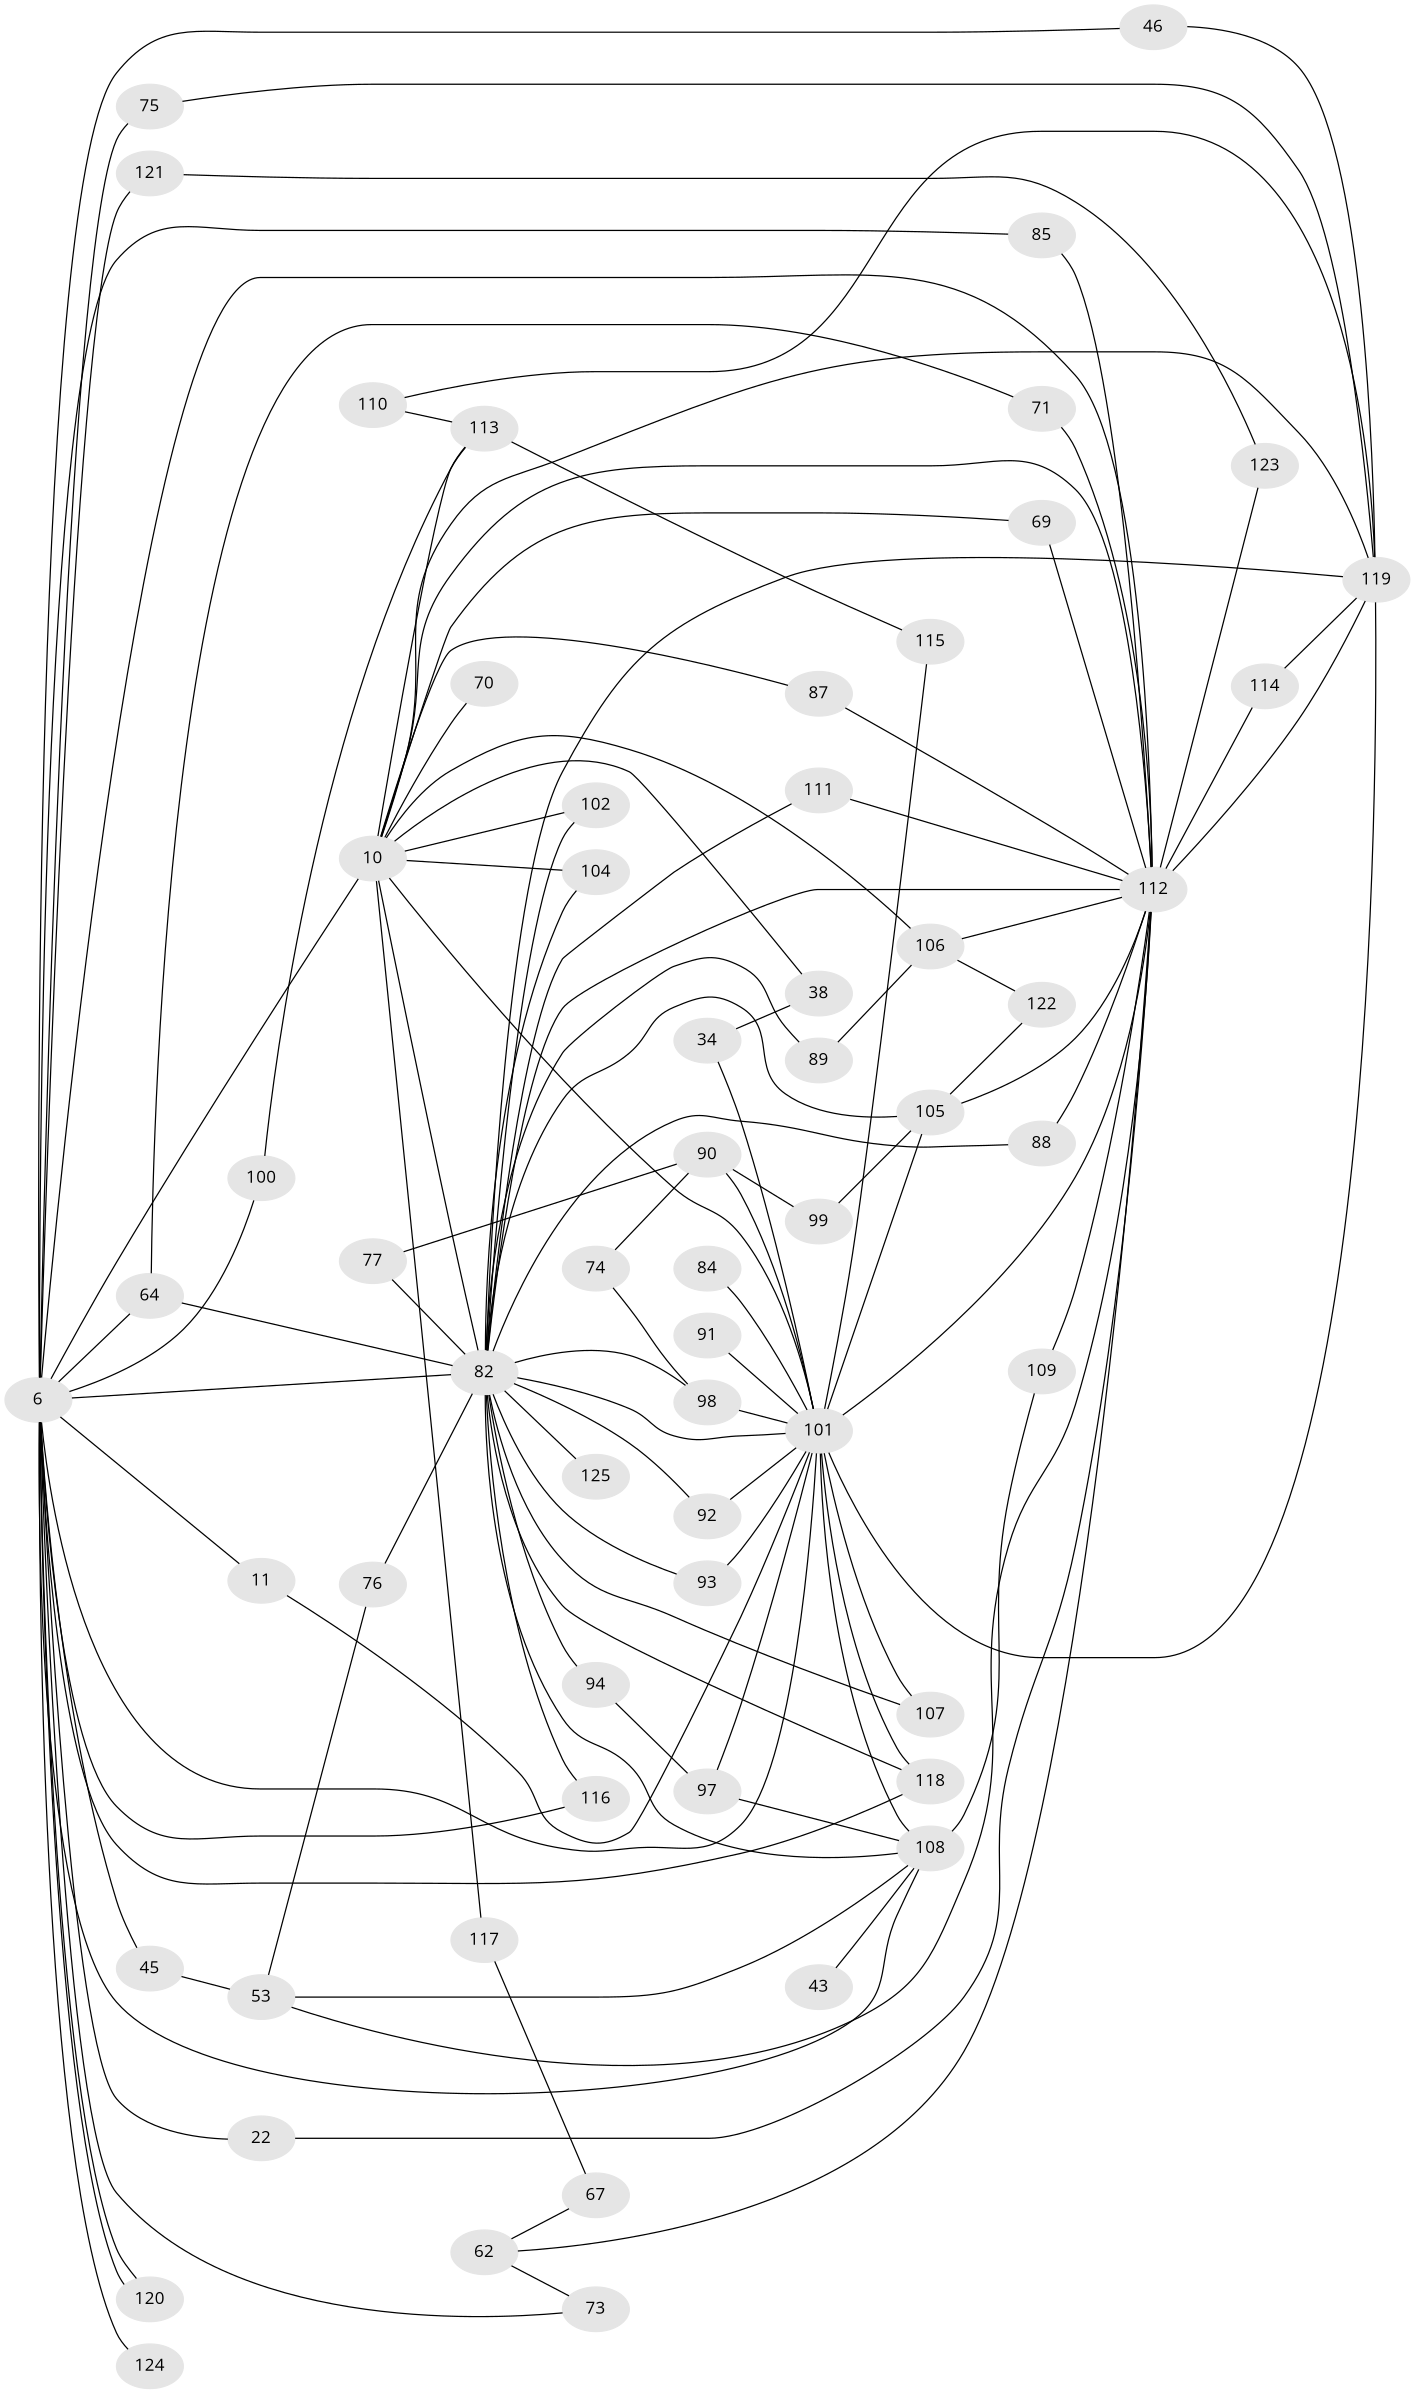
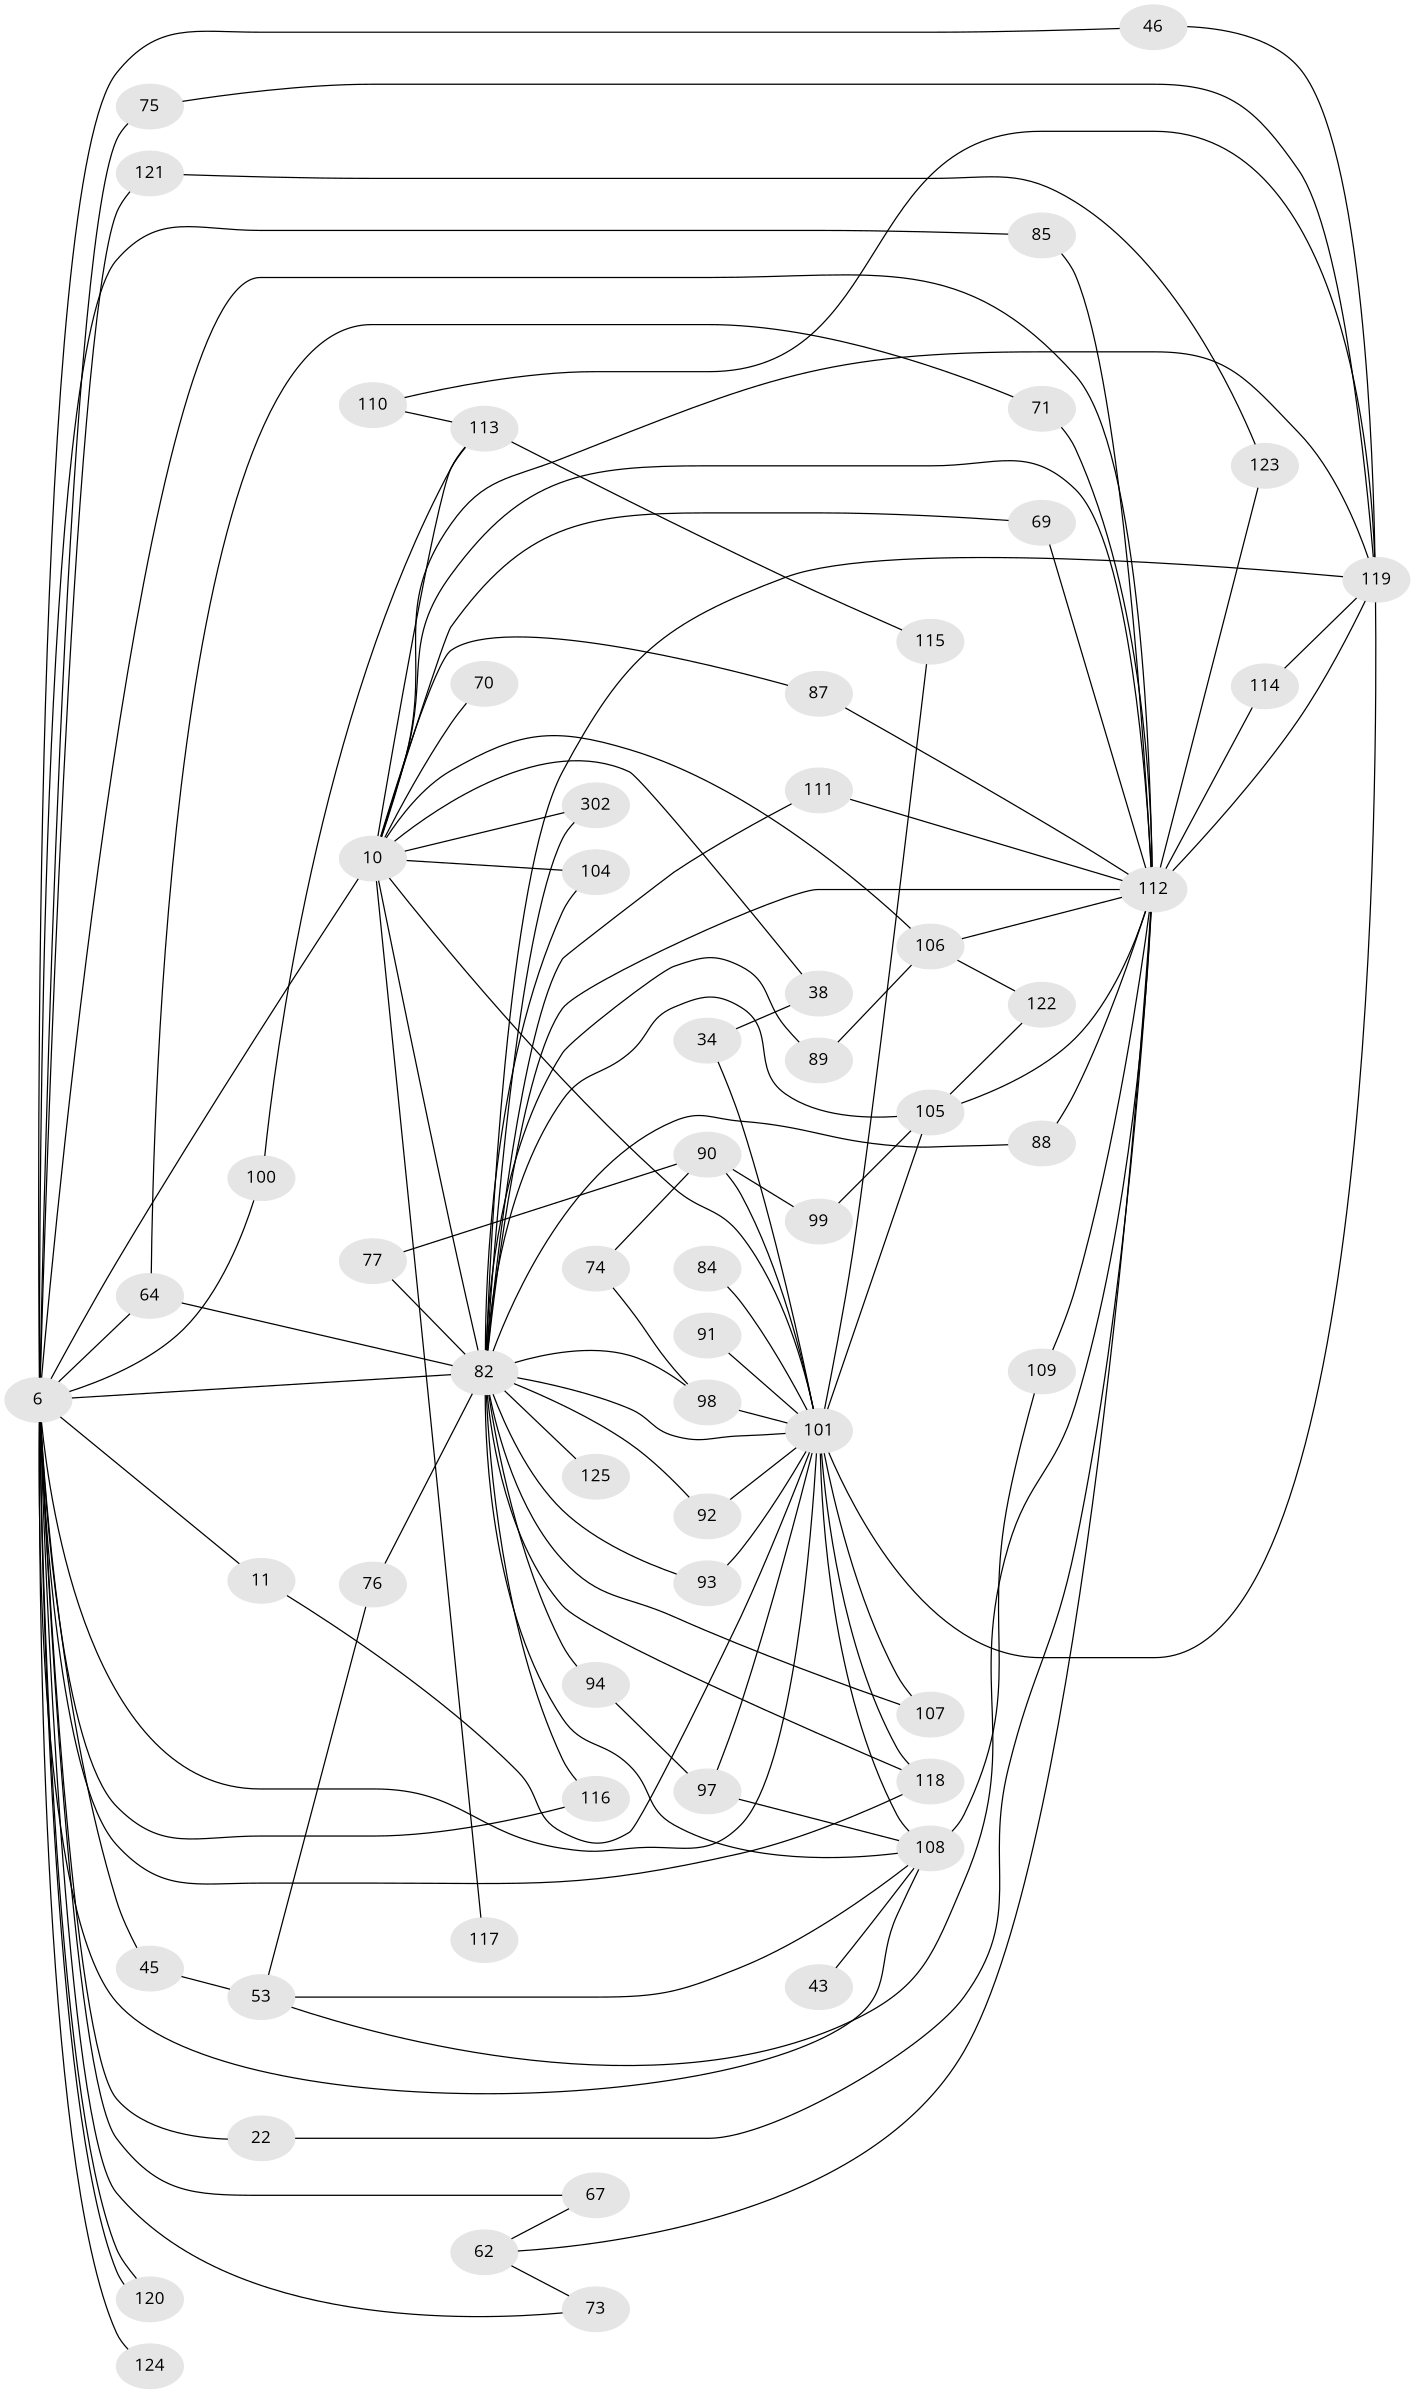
node "102": label "102" -> "302"
edge "112" -- "101": removed
edge "117" -- "67": now "6" -- "67"
